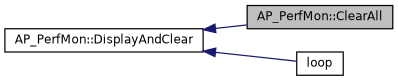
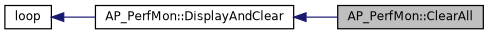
edge "loop" -> "AP_PerfMon::DisplayAndClear": reversed
